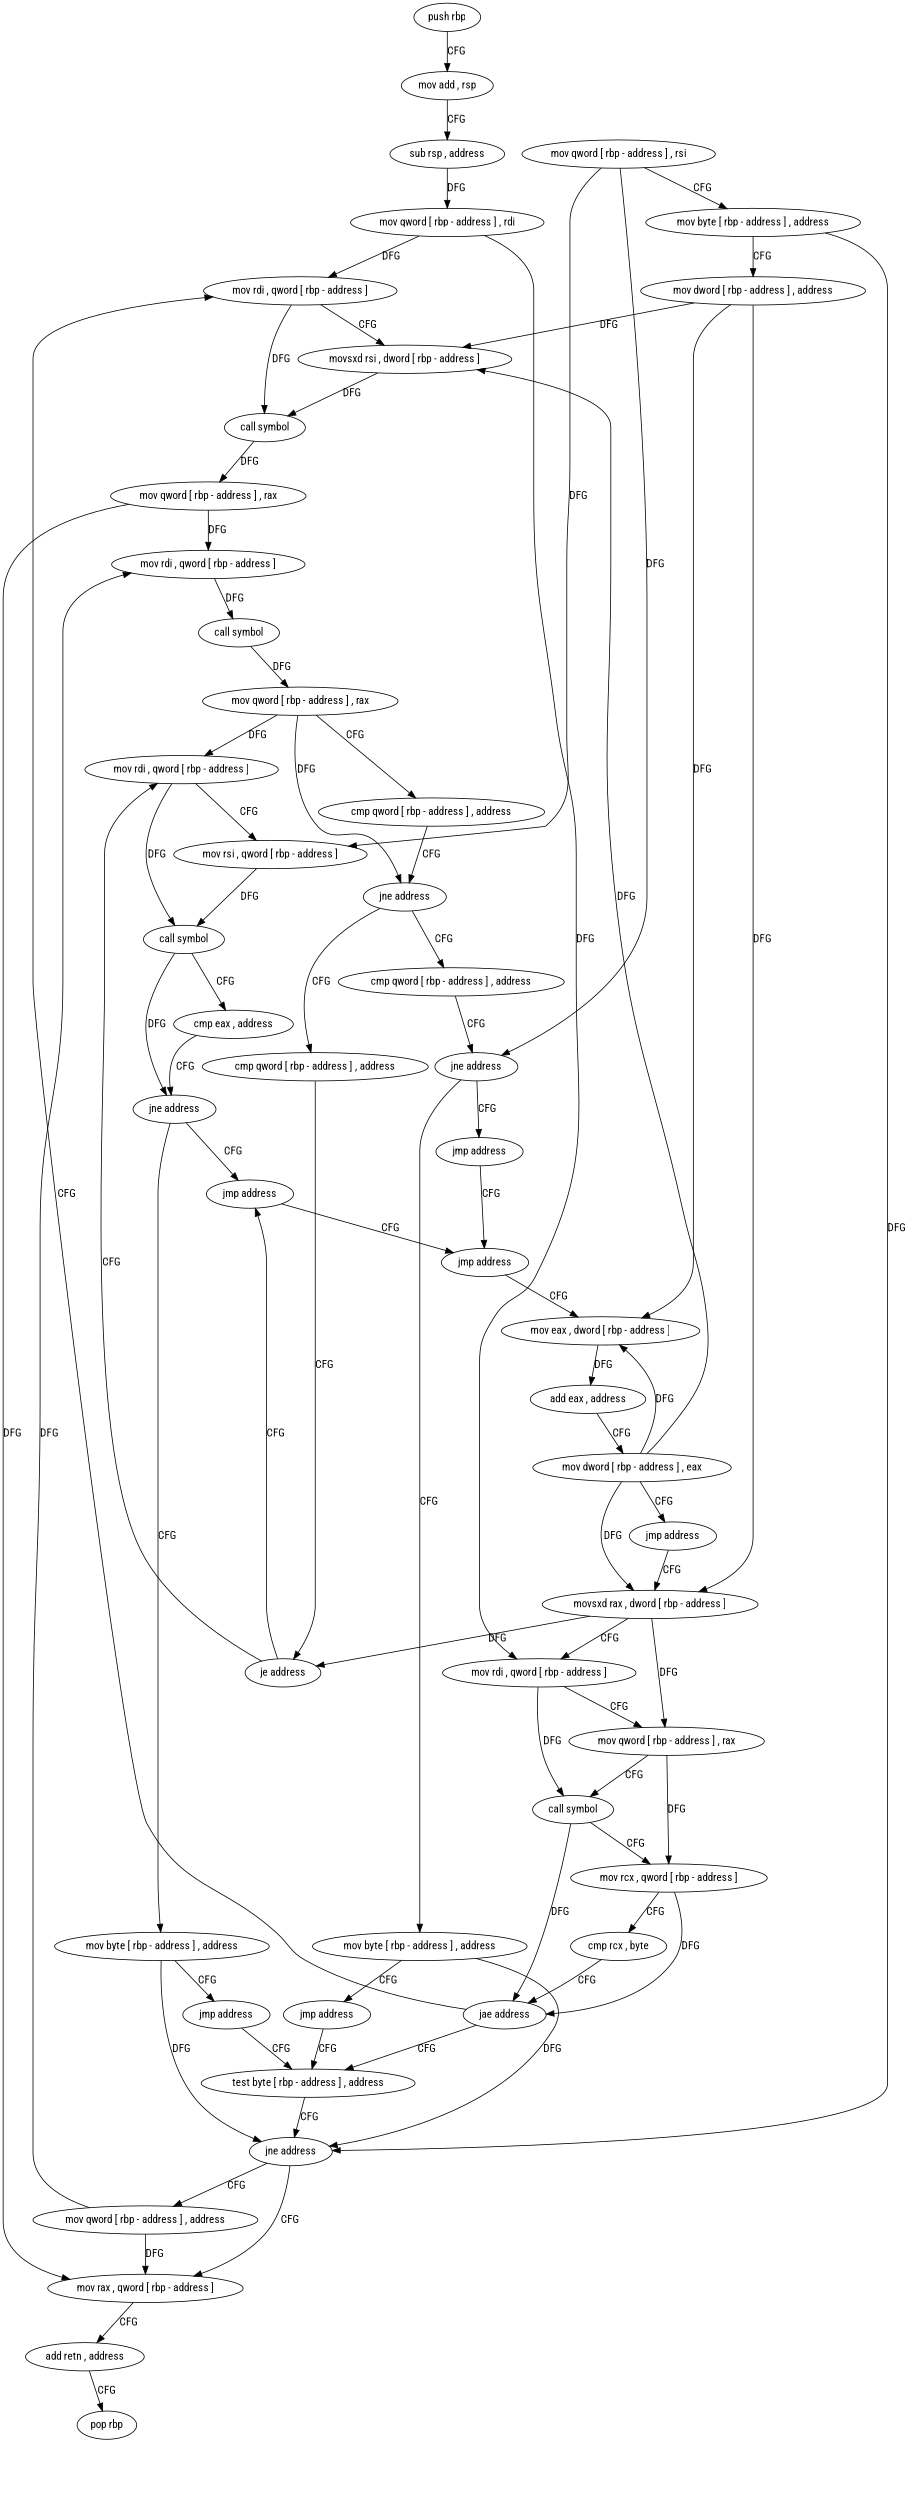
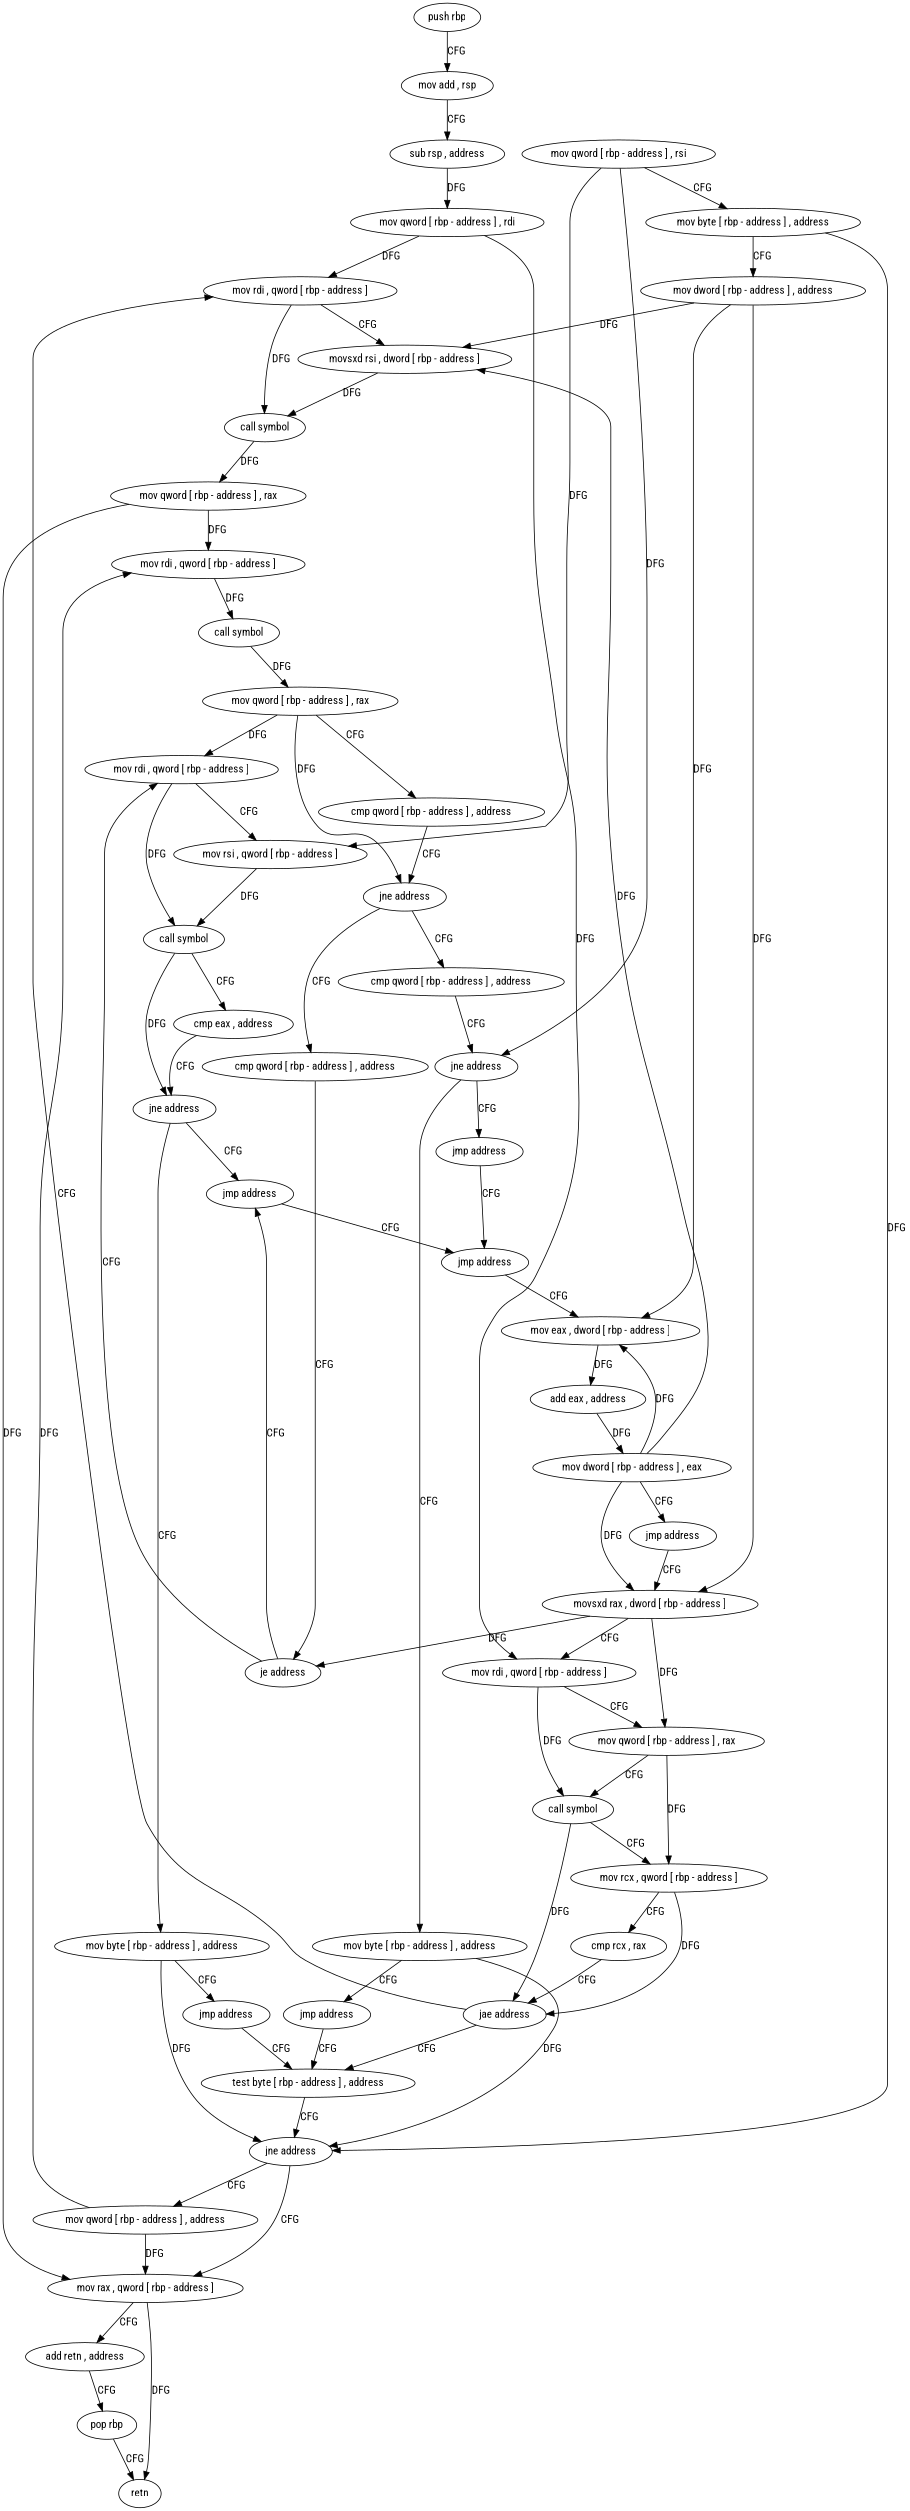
edge "add eax , address" -> "mov dword [ rbp - address ] , eax": label "CFG" -> "DFG"
node "cmp rcx , byte": label "cmp rcx , byte" -> "cmp rcx , rax"
node "retn": added
